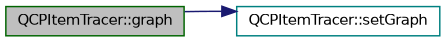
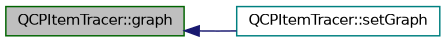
edge "QCPItemTracer::graph" -> "QCPItemTracer::setGraph": reversed
